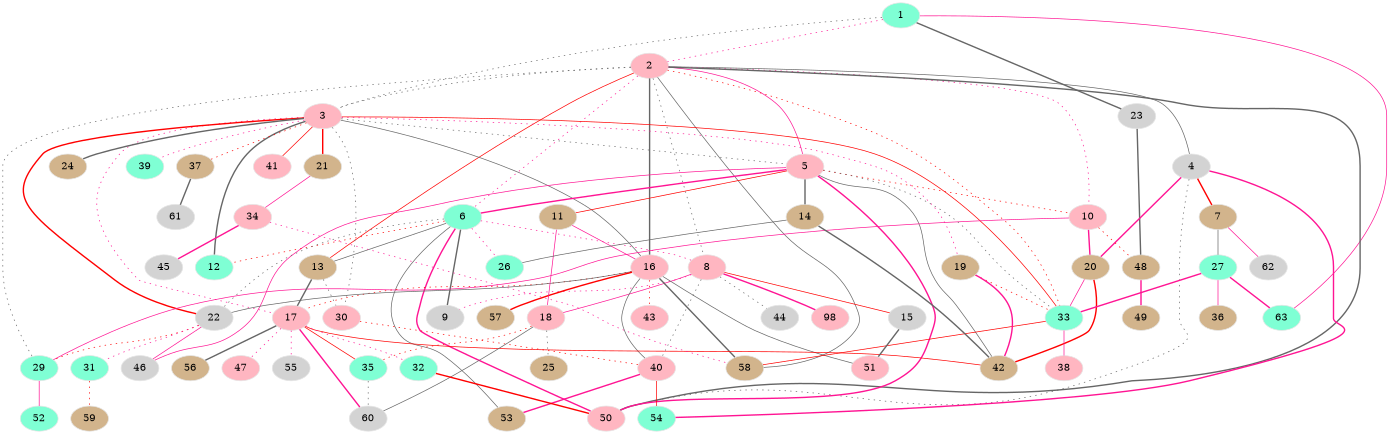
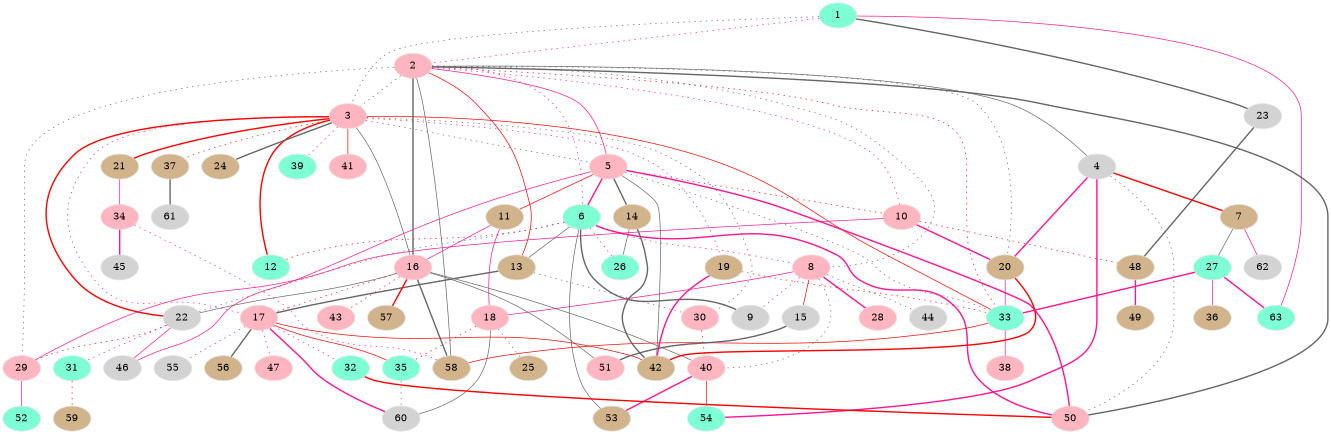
edge "2" -- "20": added
edge "3" -- "12": color gray40 -> red
node "98": label "98" -> "28"
node "29": fillcolor aquamarine -> lightpink
